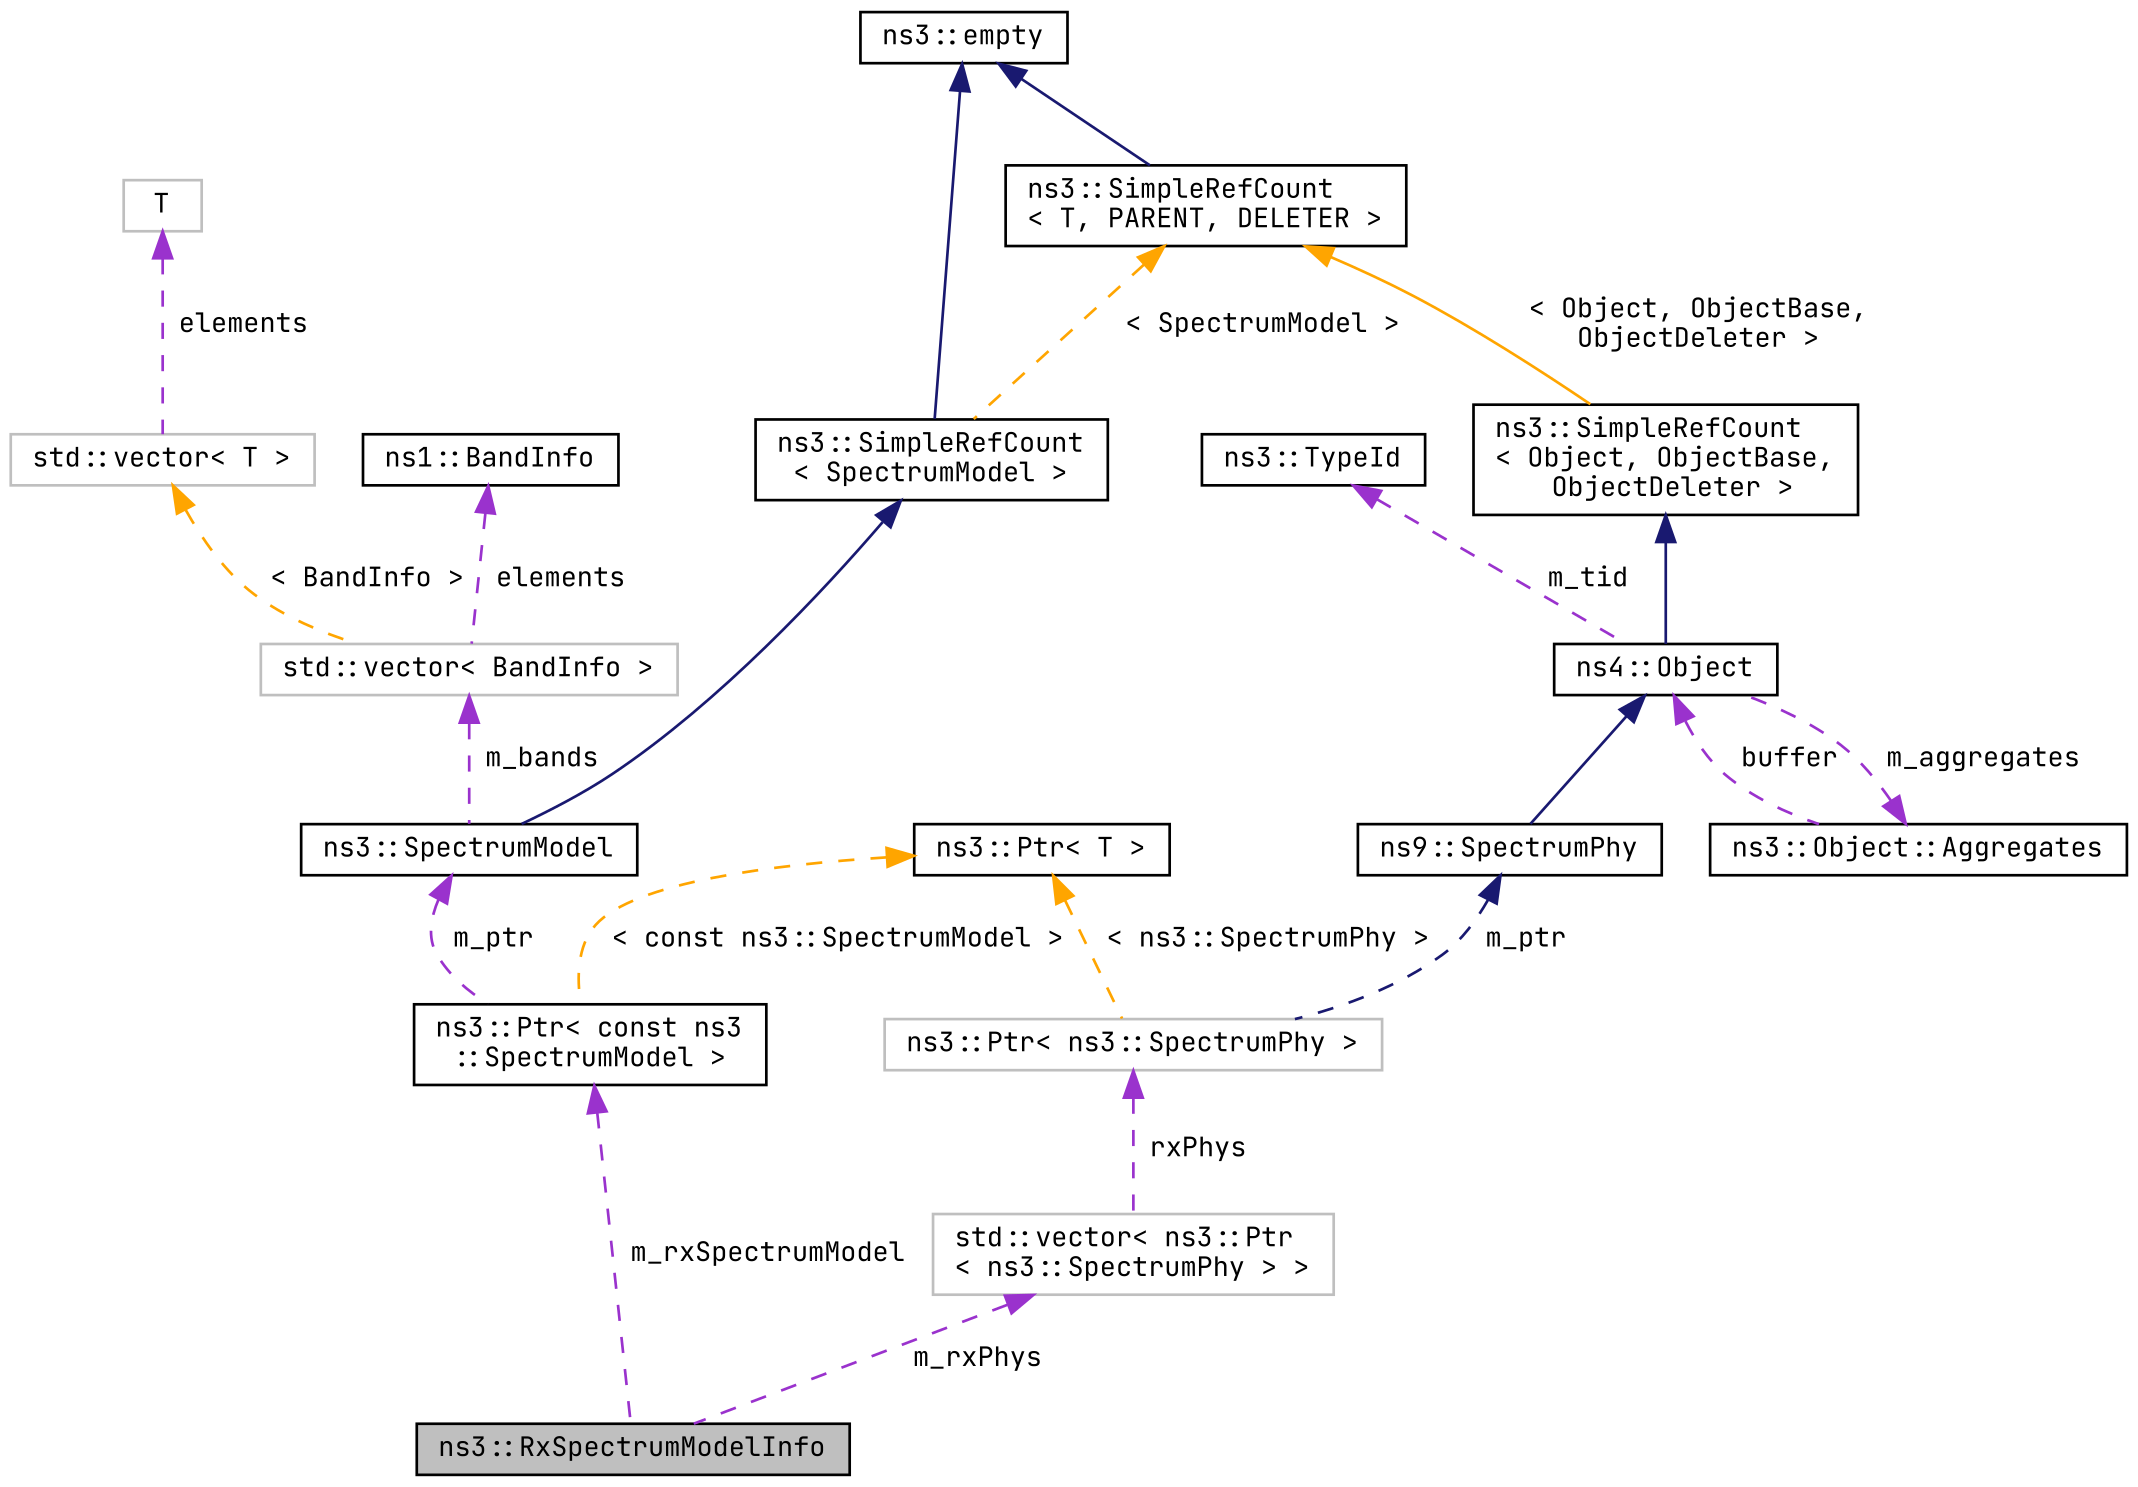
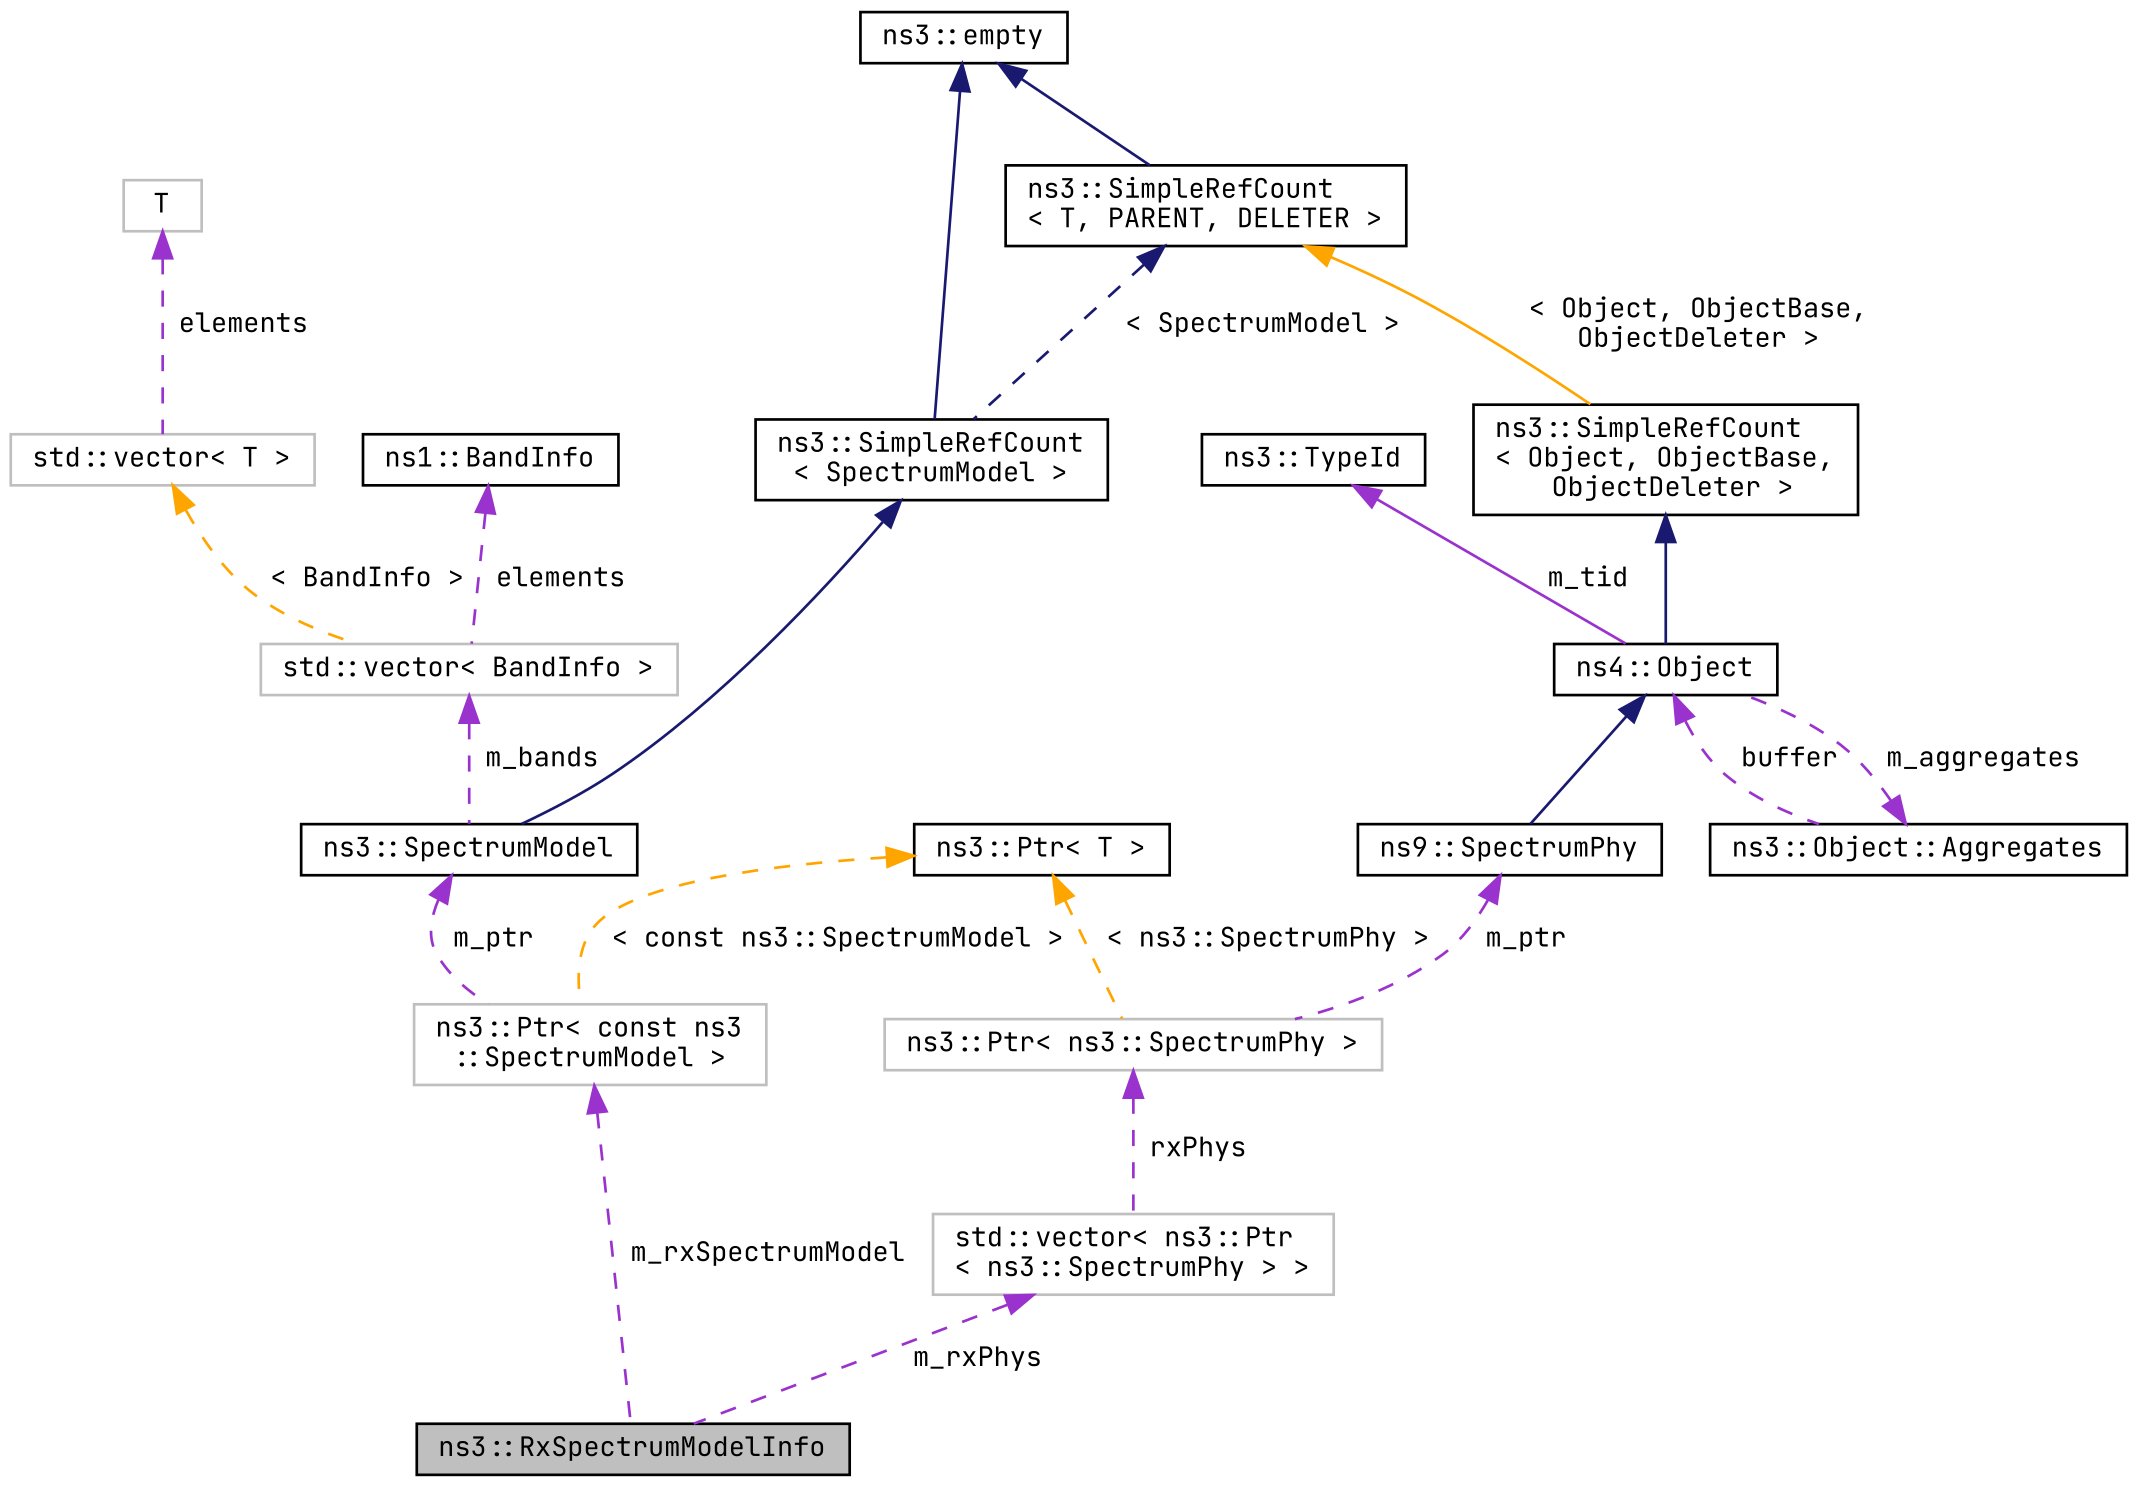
edge "ns3::SimpleRefCount < SpectrumModel >" -> "ns3::SimpleRefCount < T, PARENT, DELETER >": color orange -> midnightblue
edge "ns4::Object" -> "ns3::TypeId": style dashed -> solid
edge "ns3::Ptr< ns3::SpectrumPhy >" -> "ns9::SpectrumPhy": color midnightblue -> darkorchid3
node "ns3::Ptr< const ns3 ::SpectrumModel >": color black -> grey75
